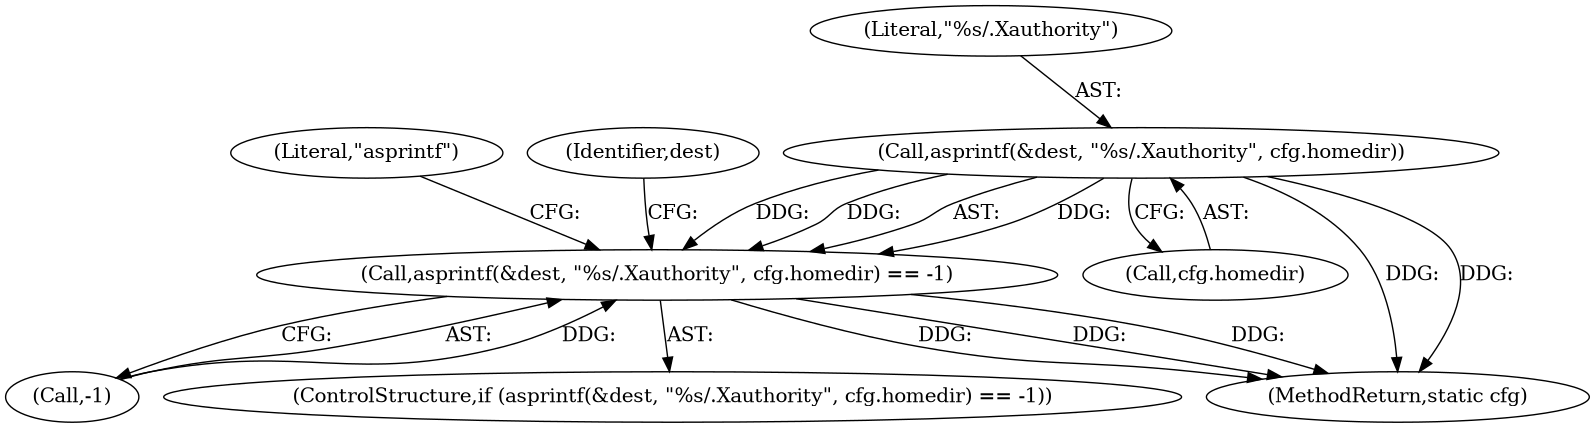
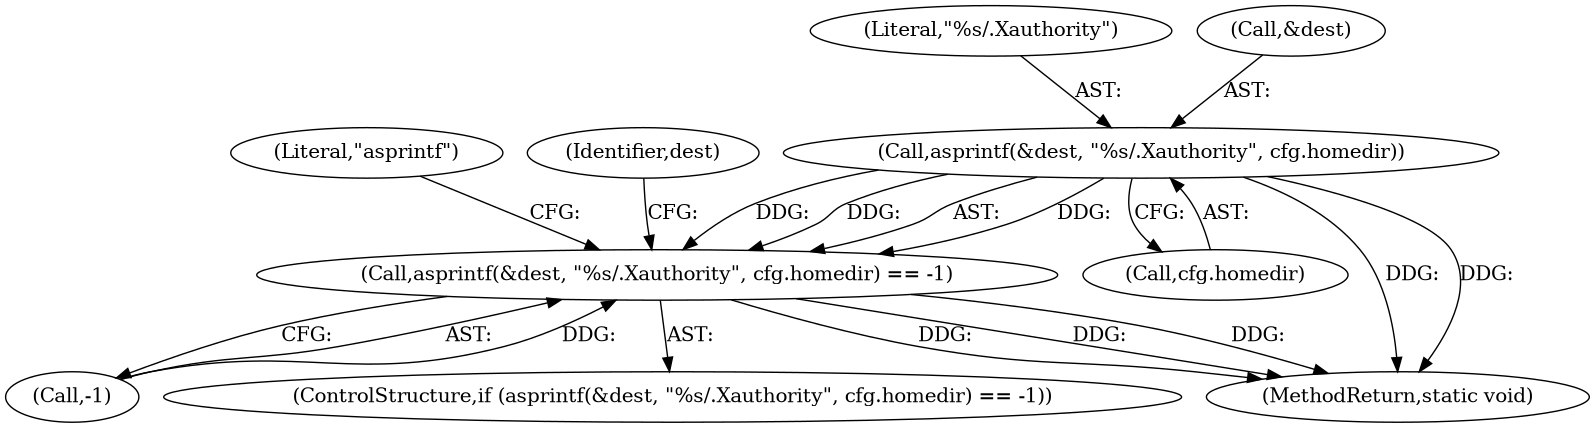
node "(Call,&dest)": added
node "(MethodReturn,static cfg)": label "(MethodReturn,static cfg)" -> "(MethodReturn,static void)"
